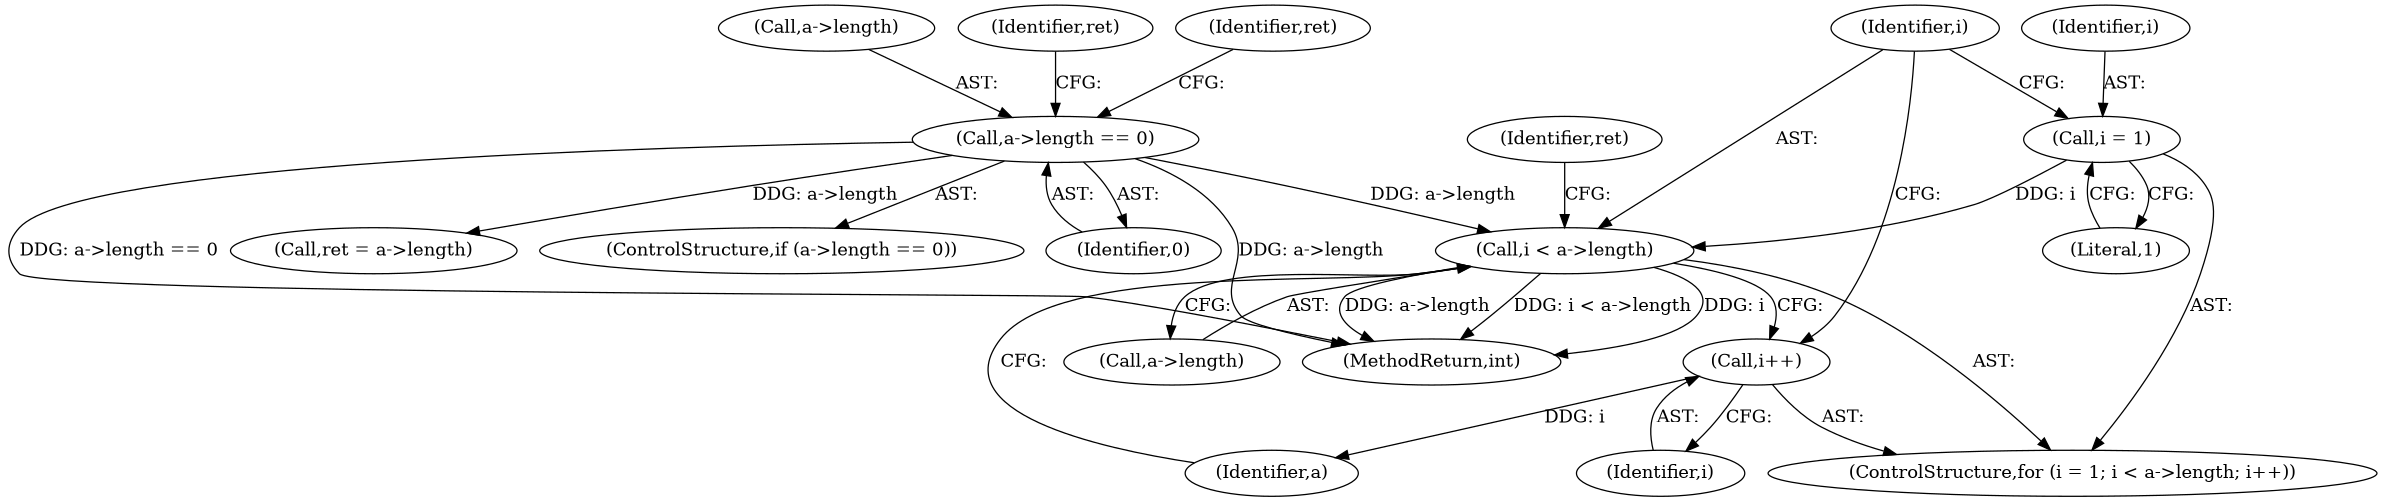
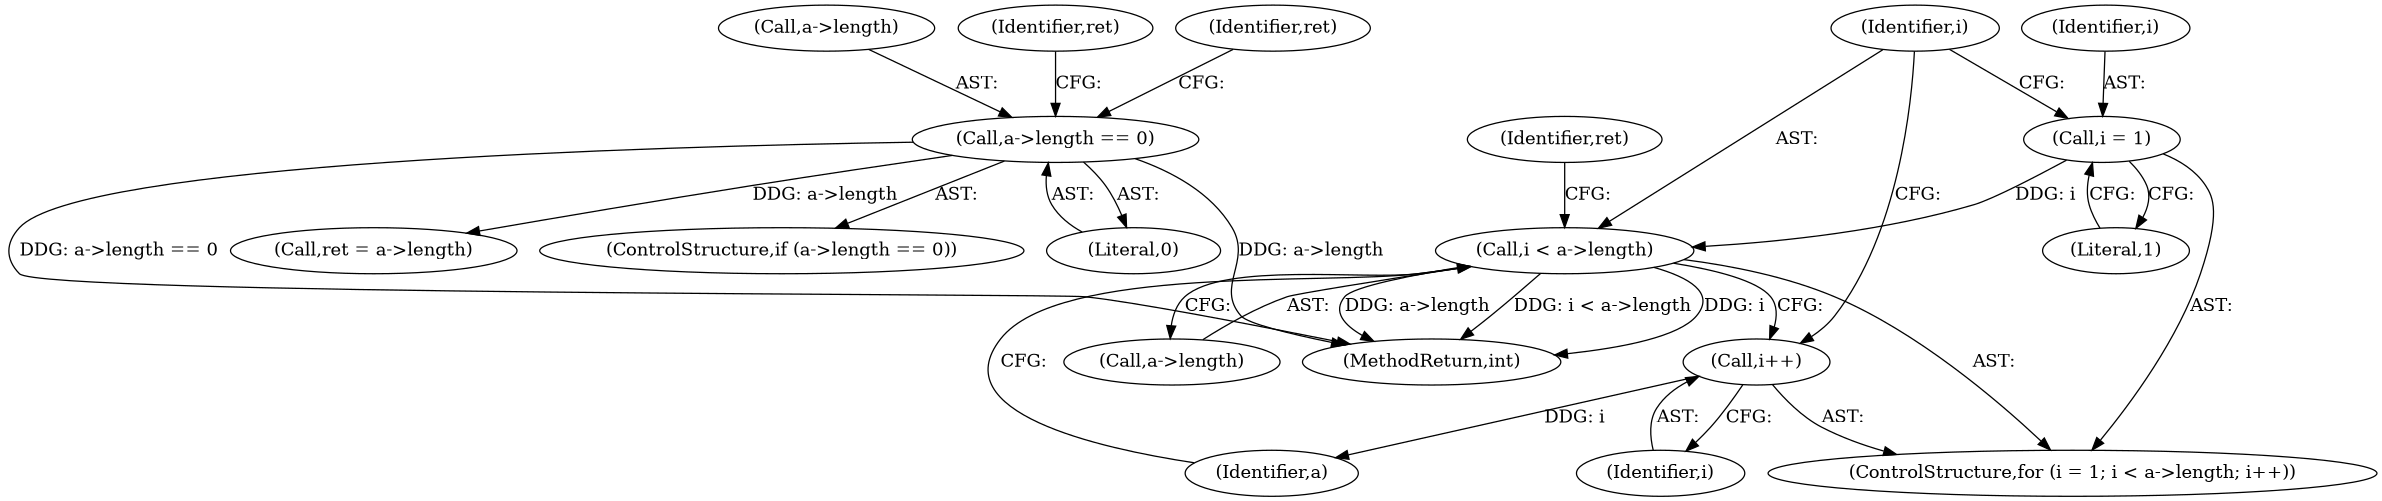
edge "(Call,a->length == 0)" -> "(Call,i < a->length)": removed, label "DDG: a->length"
node "(Identifier,0)": label "(Identifier,0)" -> "(Literal,0)"
